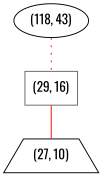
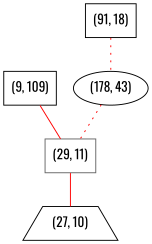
node "(118, 43)": label "(118, 43)" -> "(178, 43)"
node "(91, 18)": added
node "(9, 109)": added
node "(29, 16)": label "(29, 16)" -> "(29, 11)"
